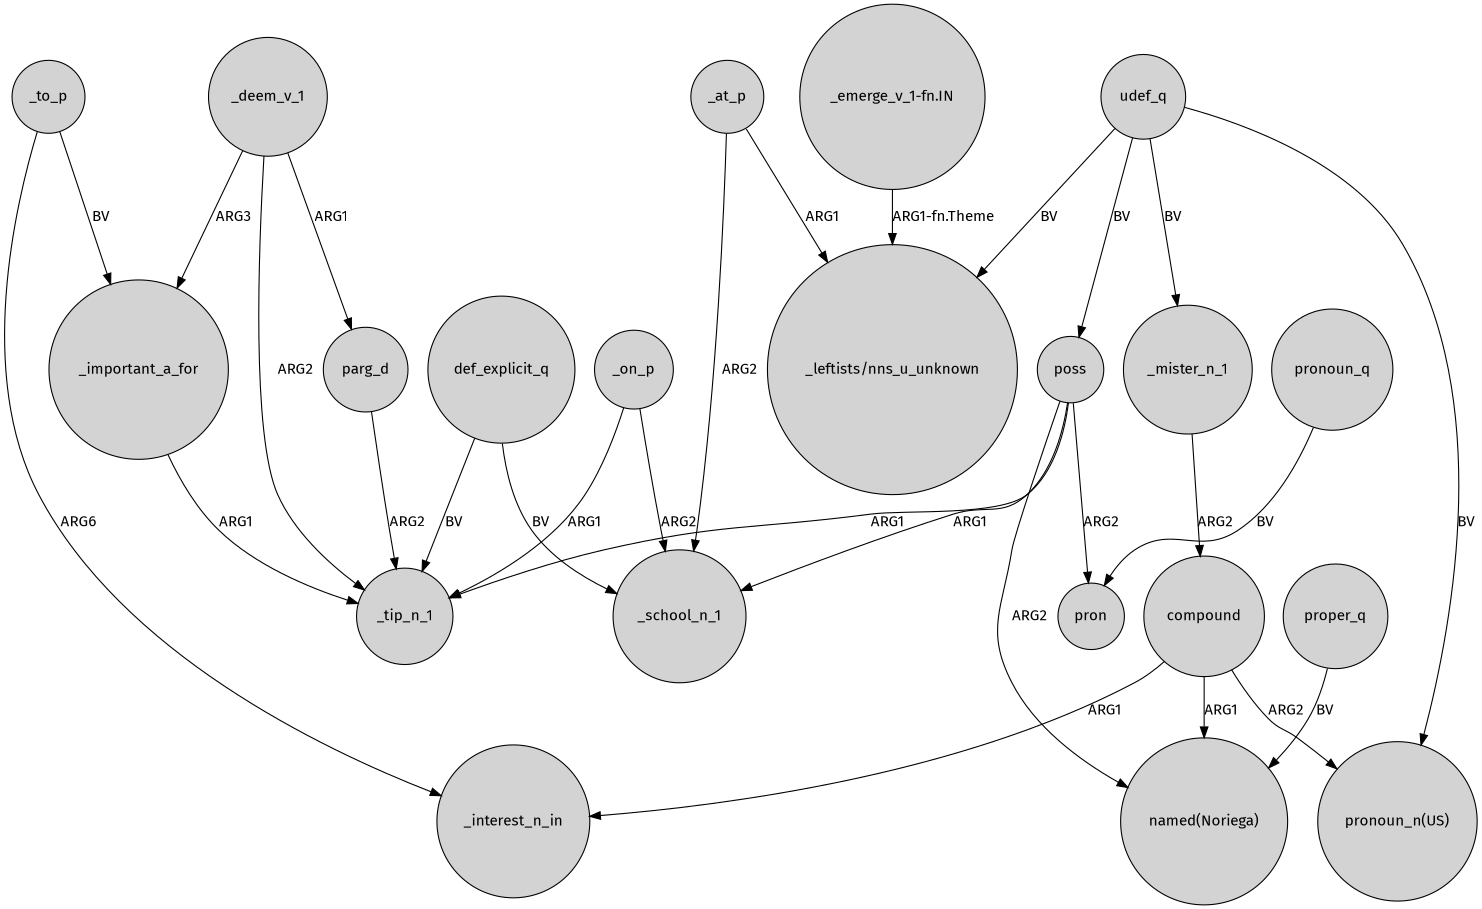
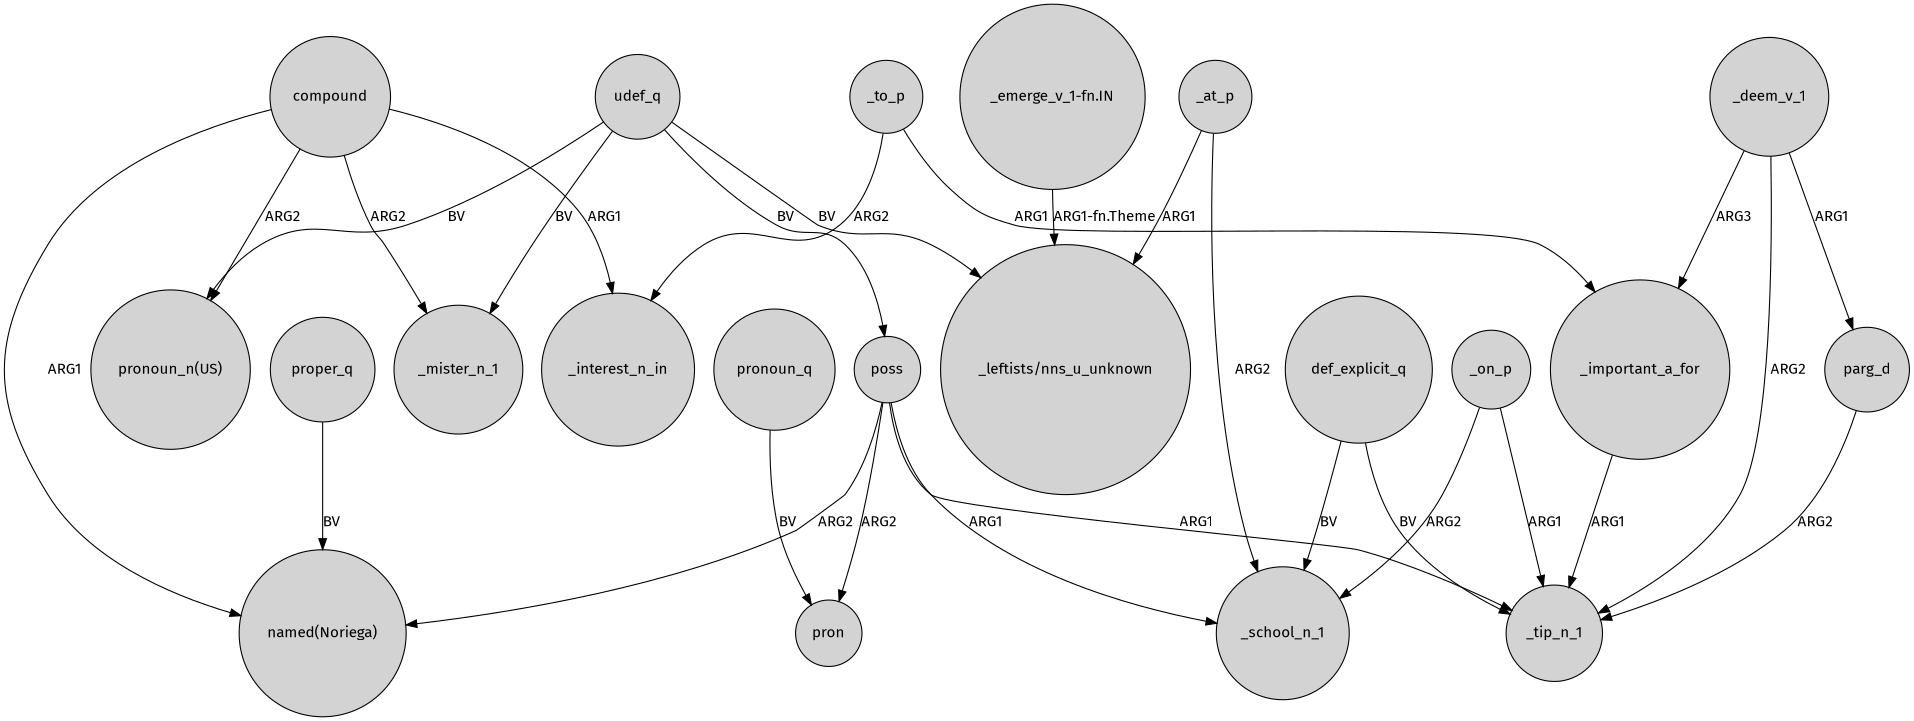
edge "_to_p" -> "_important_a_for": label "BV" -> "ARG1"
edge "_mister_n_1" -> "compound": reversed
edge "_to_p" -> "_interest_n_in": label "ARG6" -> "ARG2"
